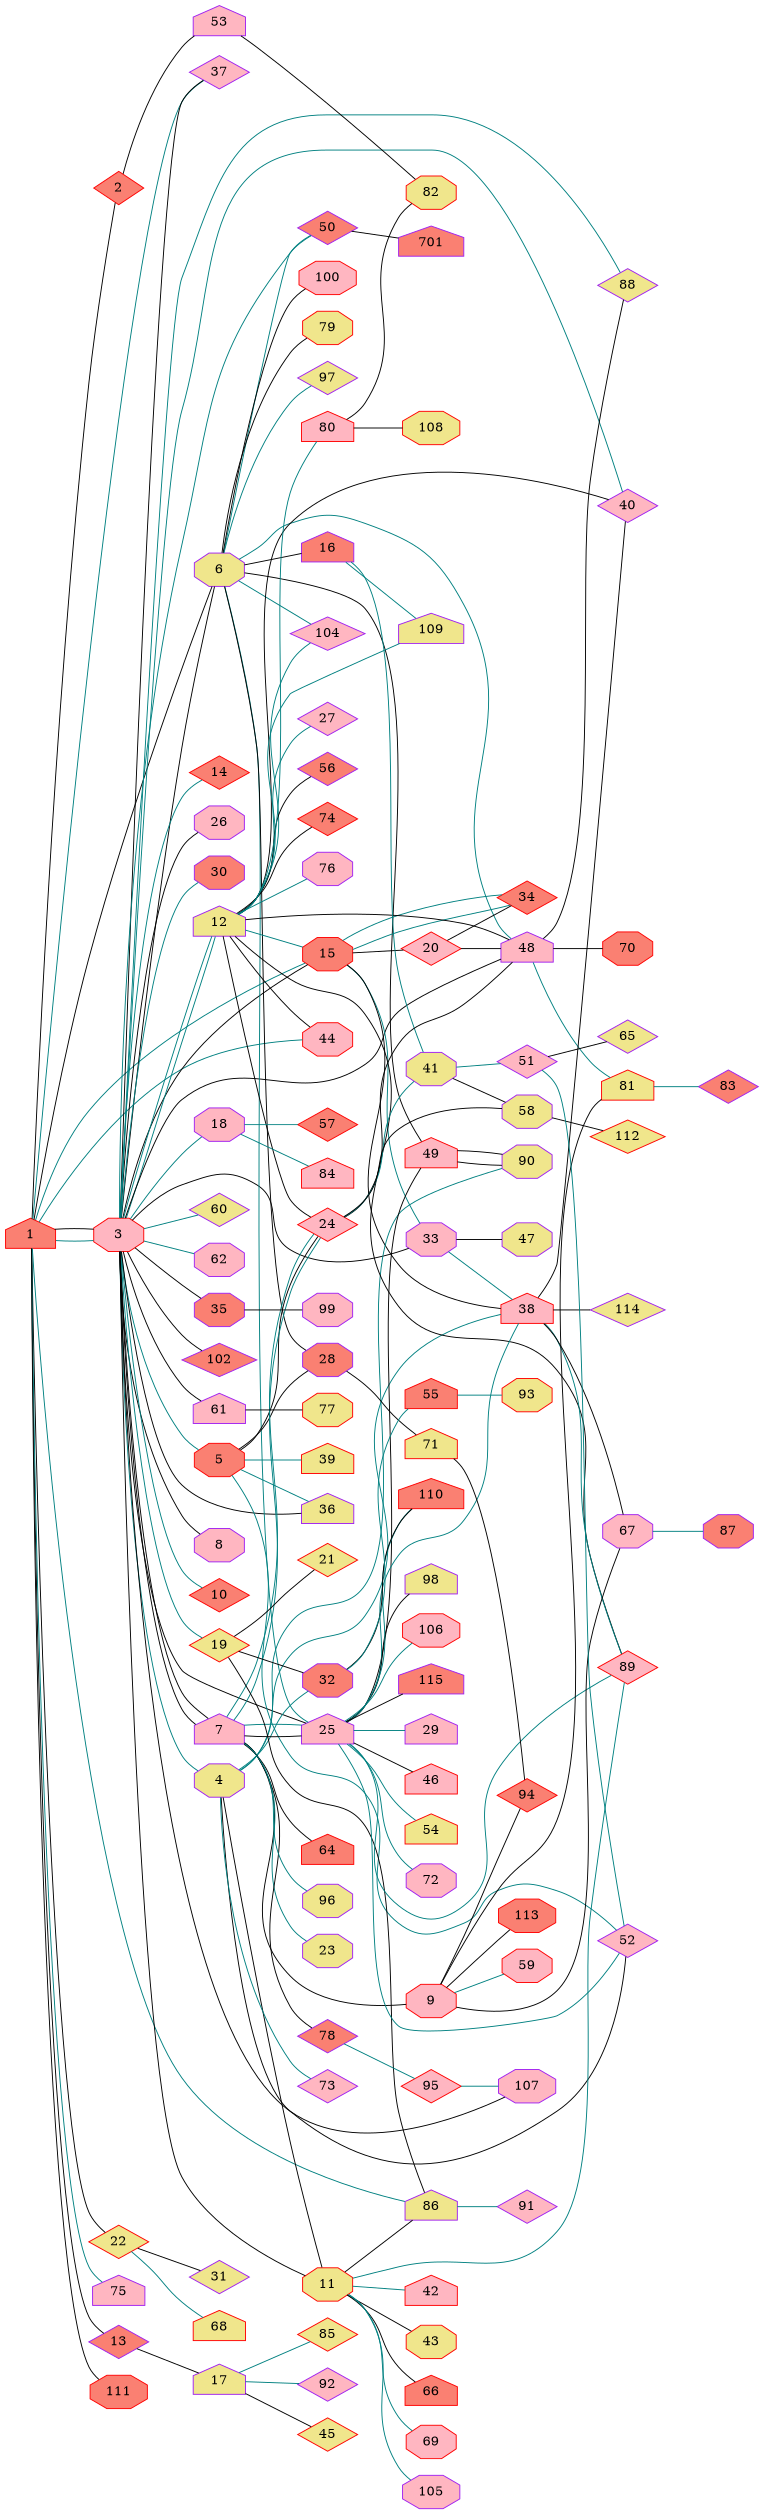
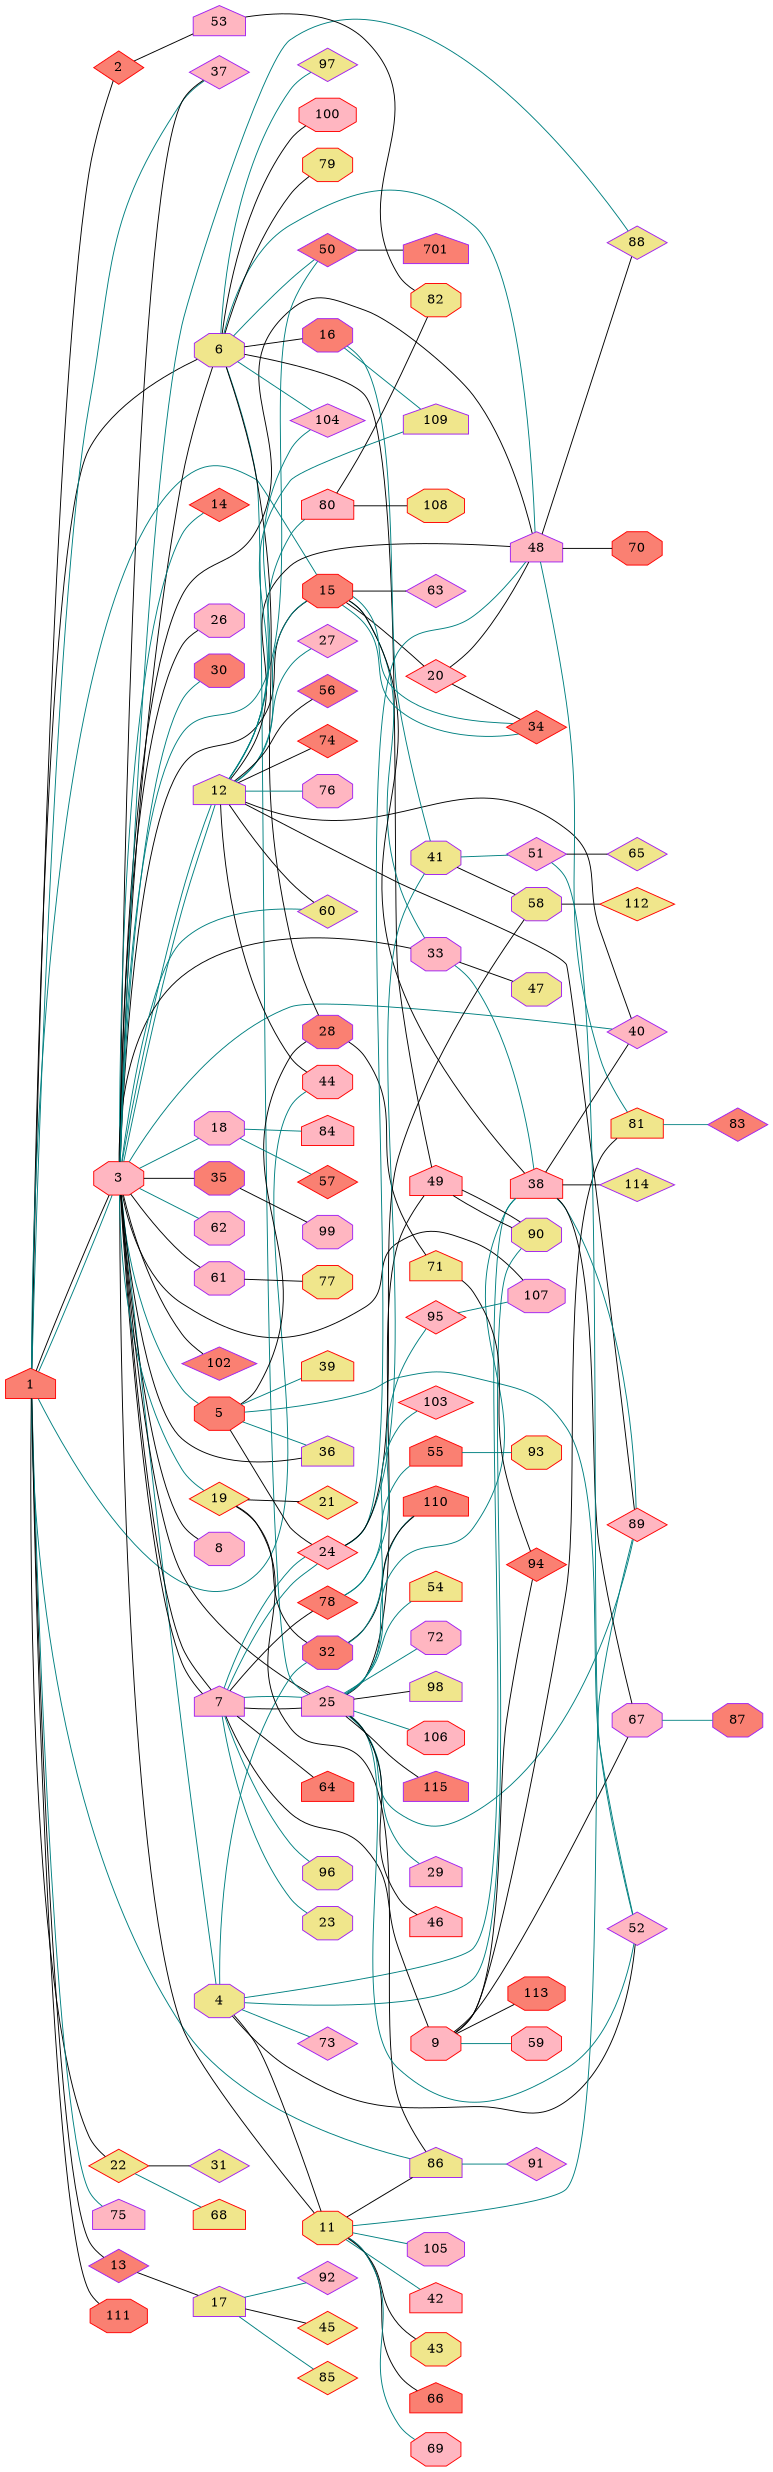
node "16": shape house -> octagon
node "63": added
edge "48" -- "24": color black -> teal
edge "12" -- "24": now "12" -- "60"
node "103": added
node "61": shape house -> octagon
node "10": removed
node "78": color purple -> red
